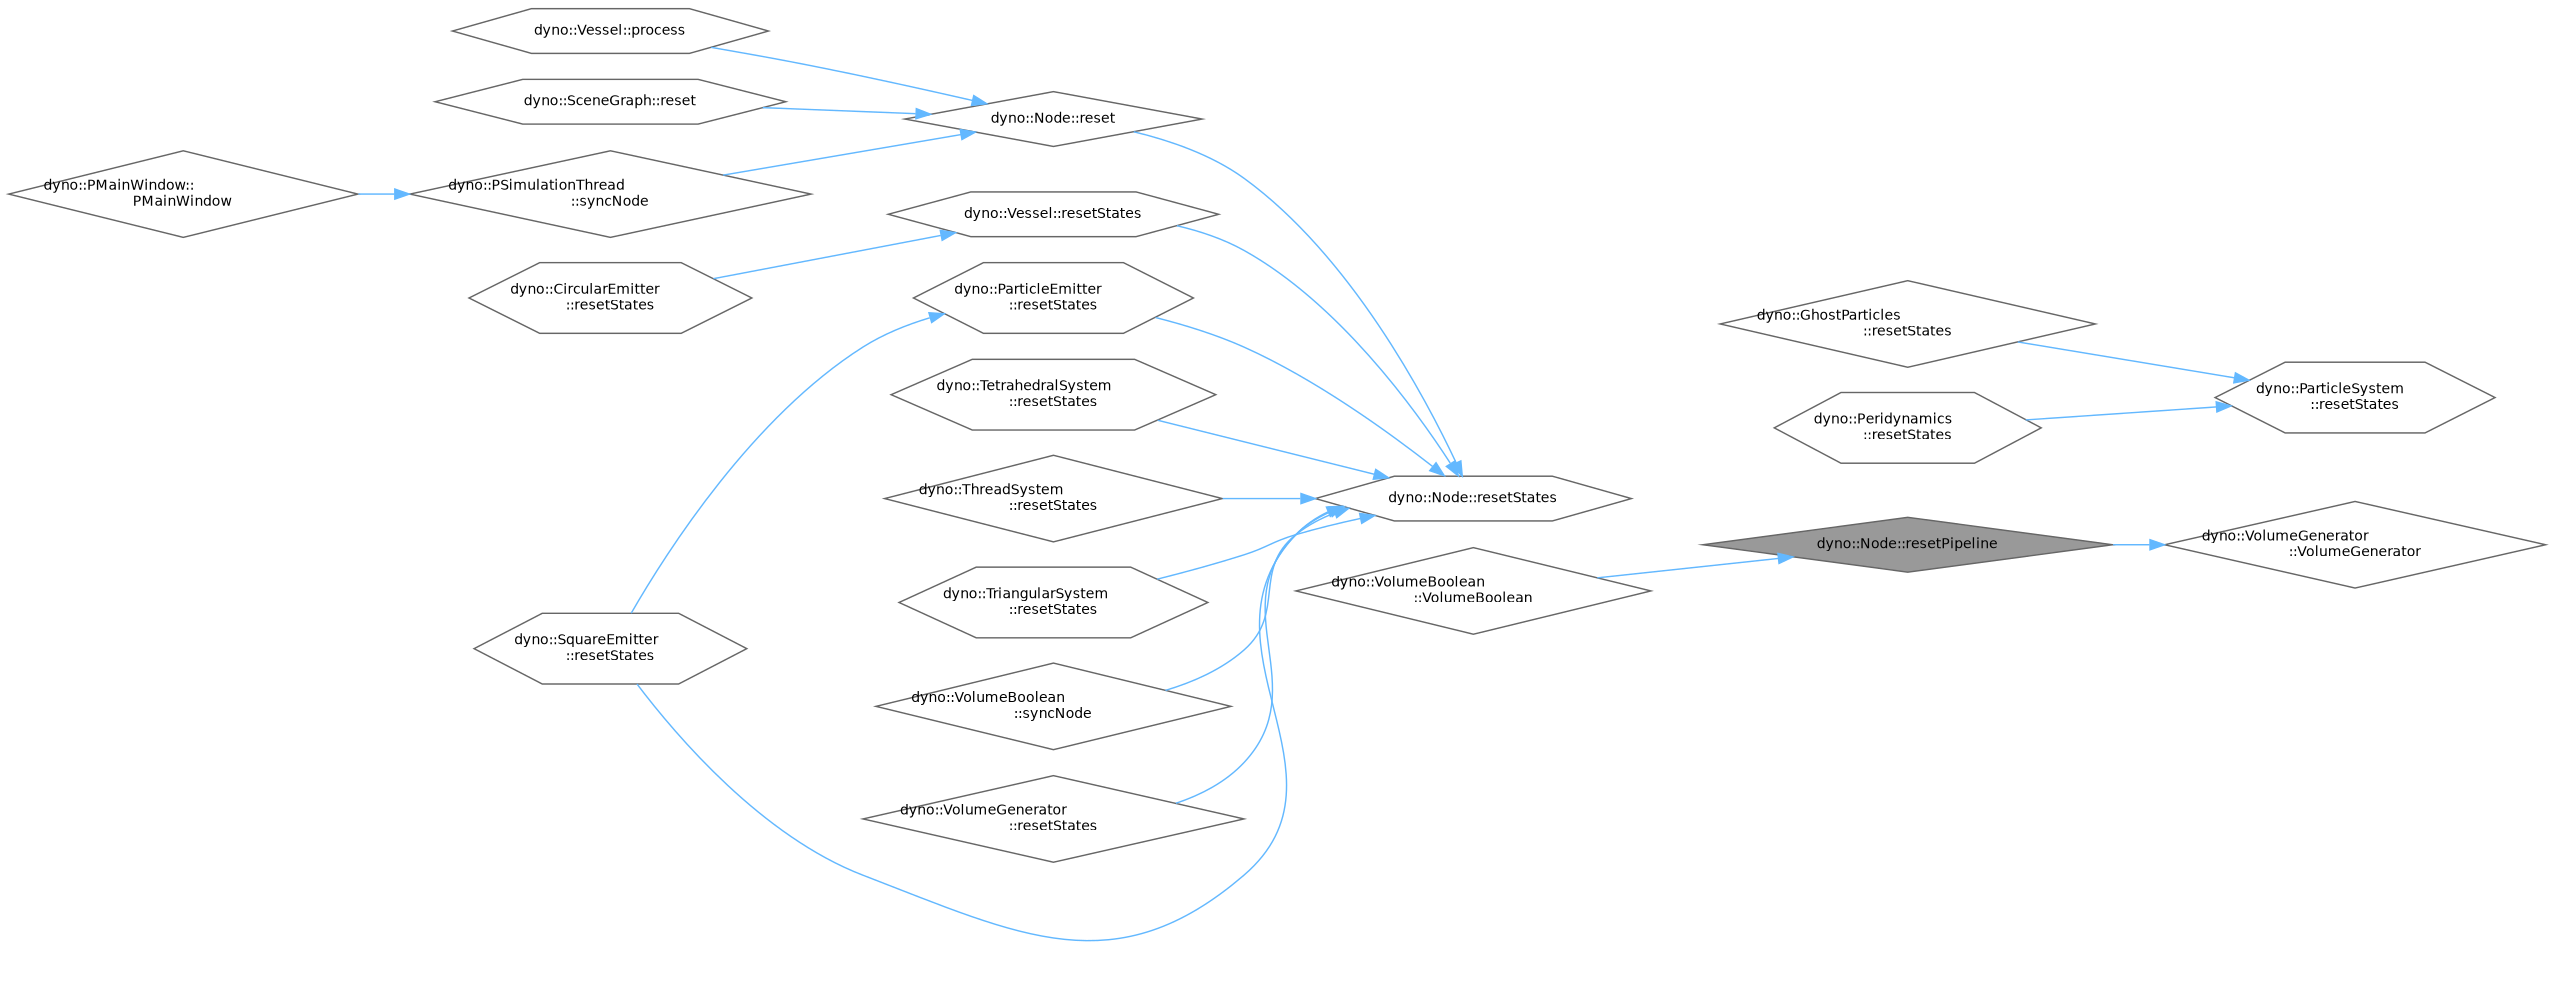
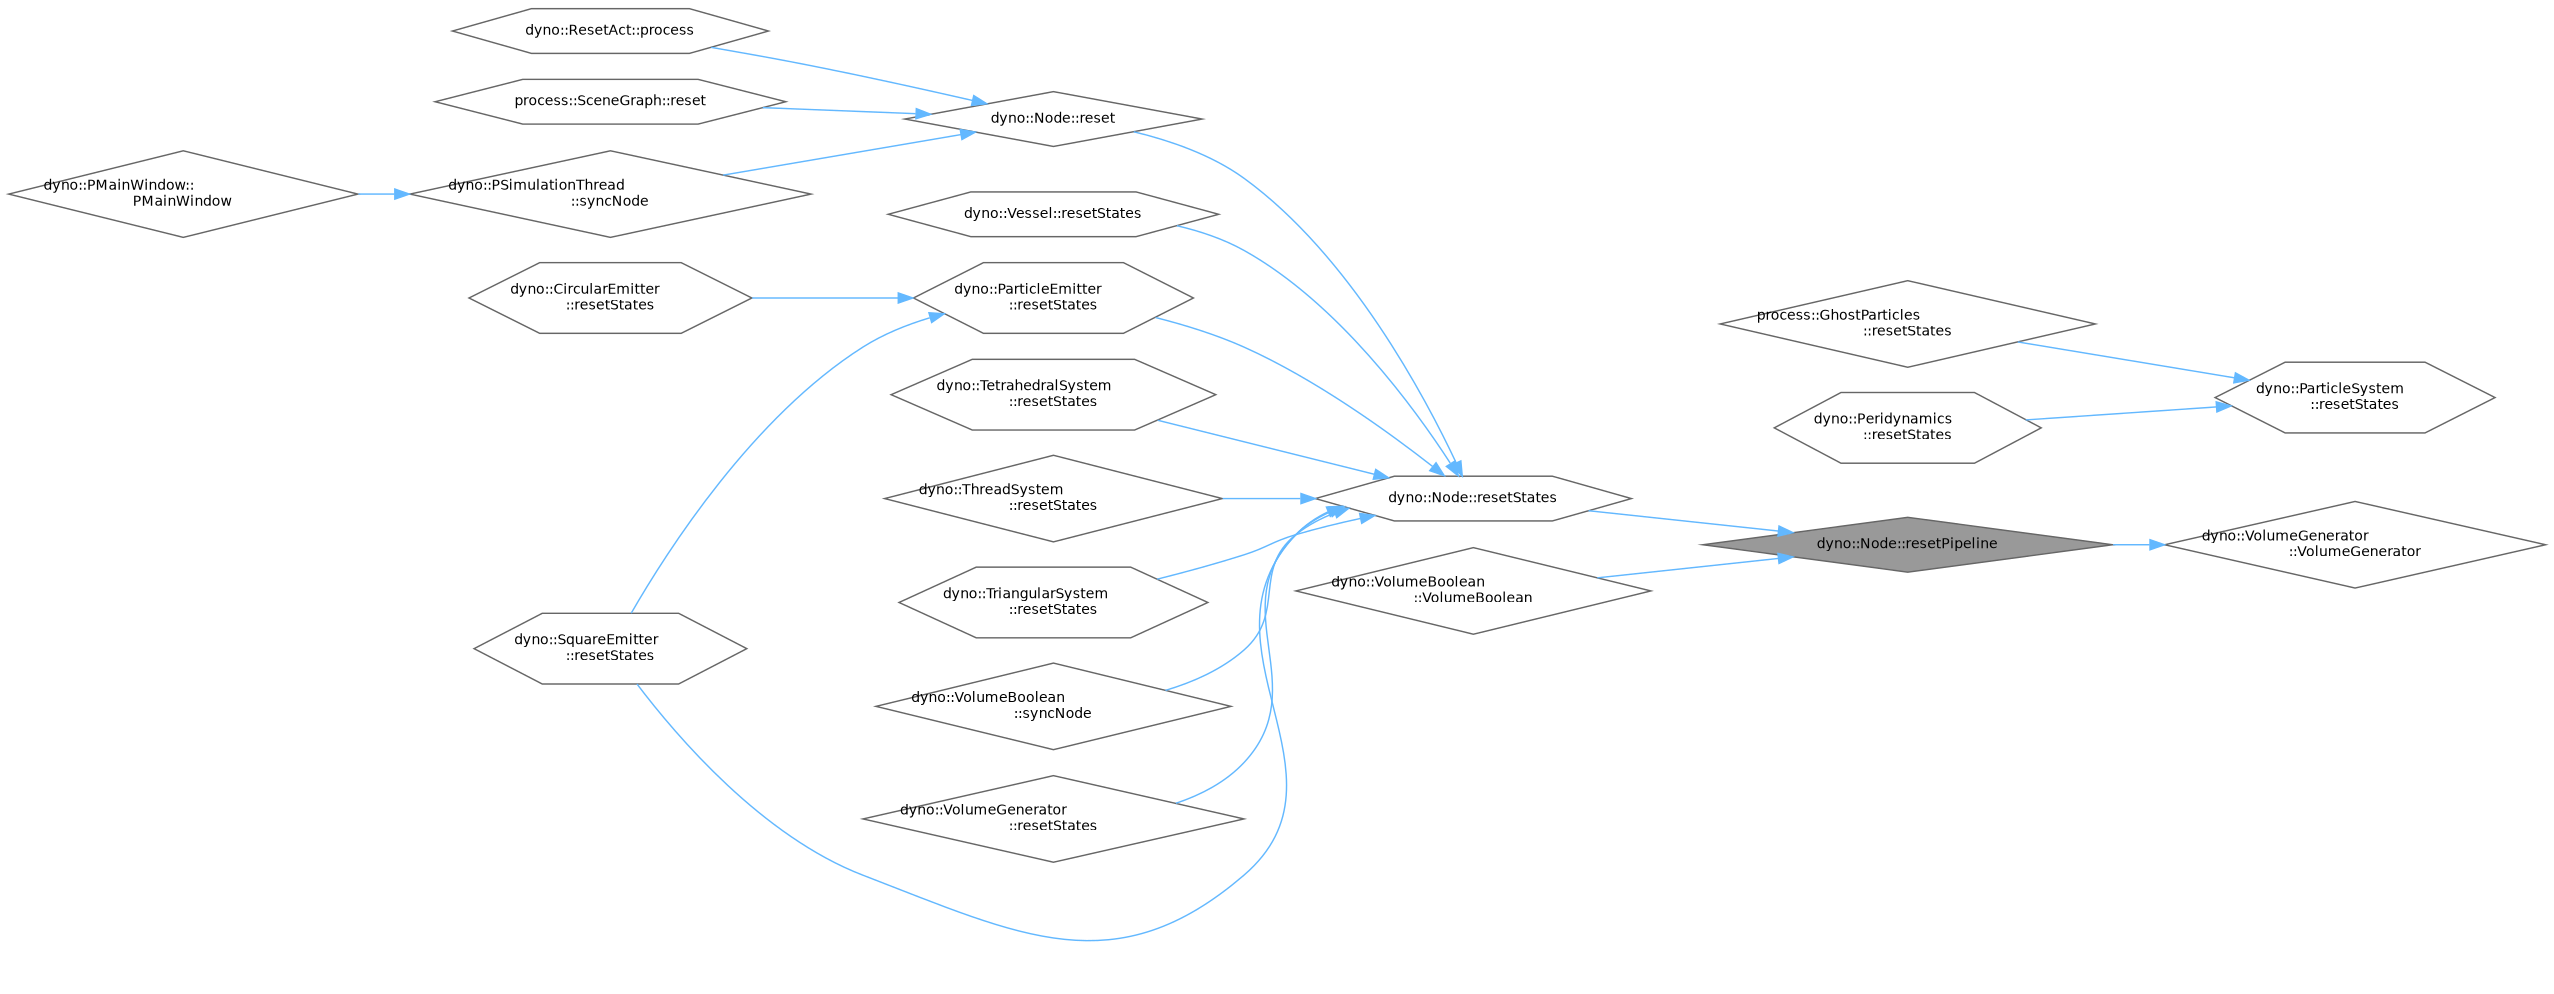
node "dyno::Vessel::process": label "dyno::Vessel::process" -> "dyno::ResetAct::process"
node "dyno::SceneGraph::reset": label "dyno::SceneGraph::reset" -> "process::SceneGraph::reset"
edge "dyno::CircularEmitter ::resetStates" -> "dyno::Vessel::resetStates": now "dyno::CircularEmitter ::resetStates" -> "dyno::ParticleEmitter ::resetStates"
node "dyno::GhostParticles ::resetStates": label "dyno::GhostParticles ::resetStates" -> "process::GhostParticles ::resetStates"
edge "dyno::Node::resetStates" -> "dyno::Node::resetPipeline": added
